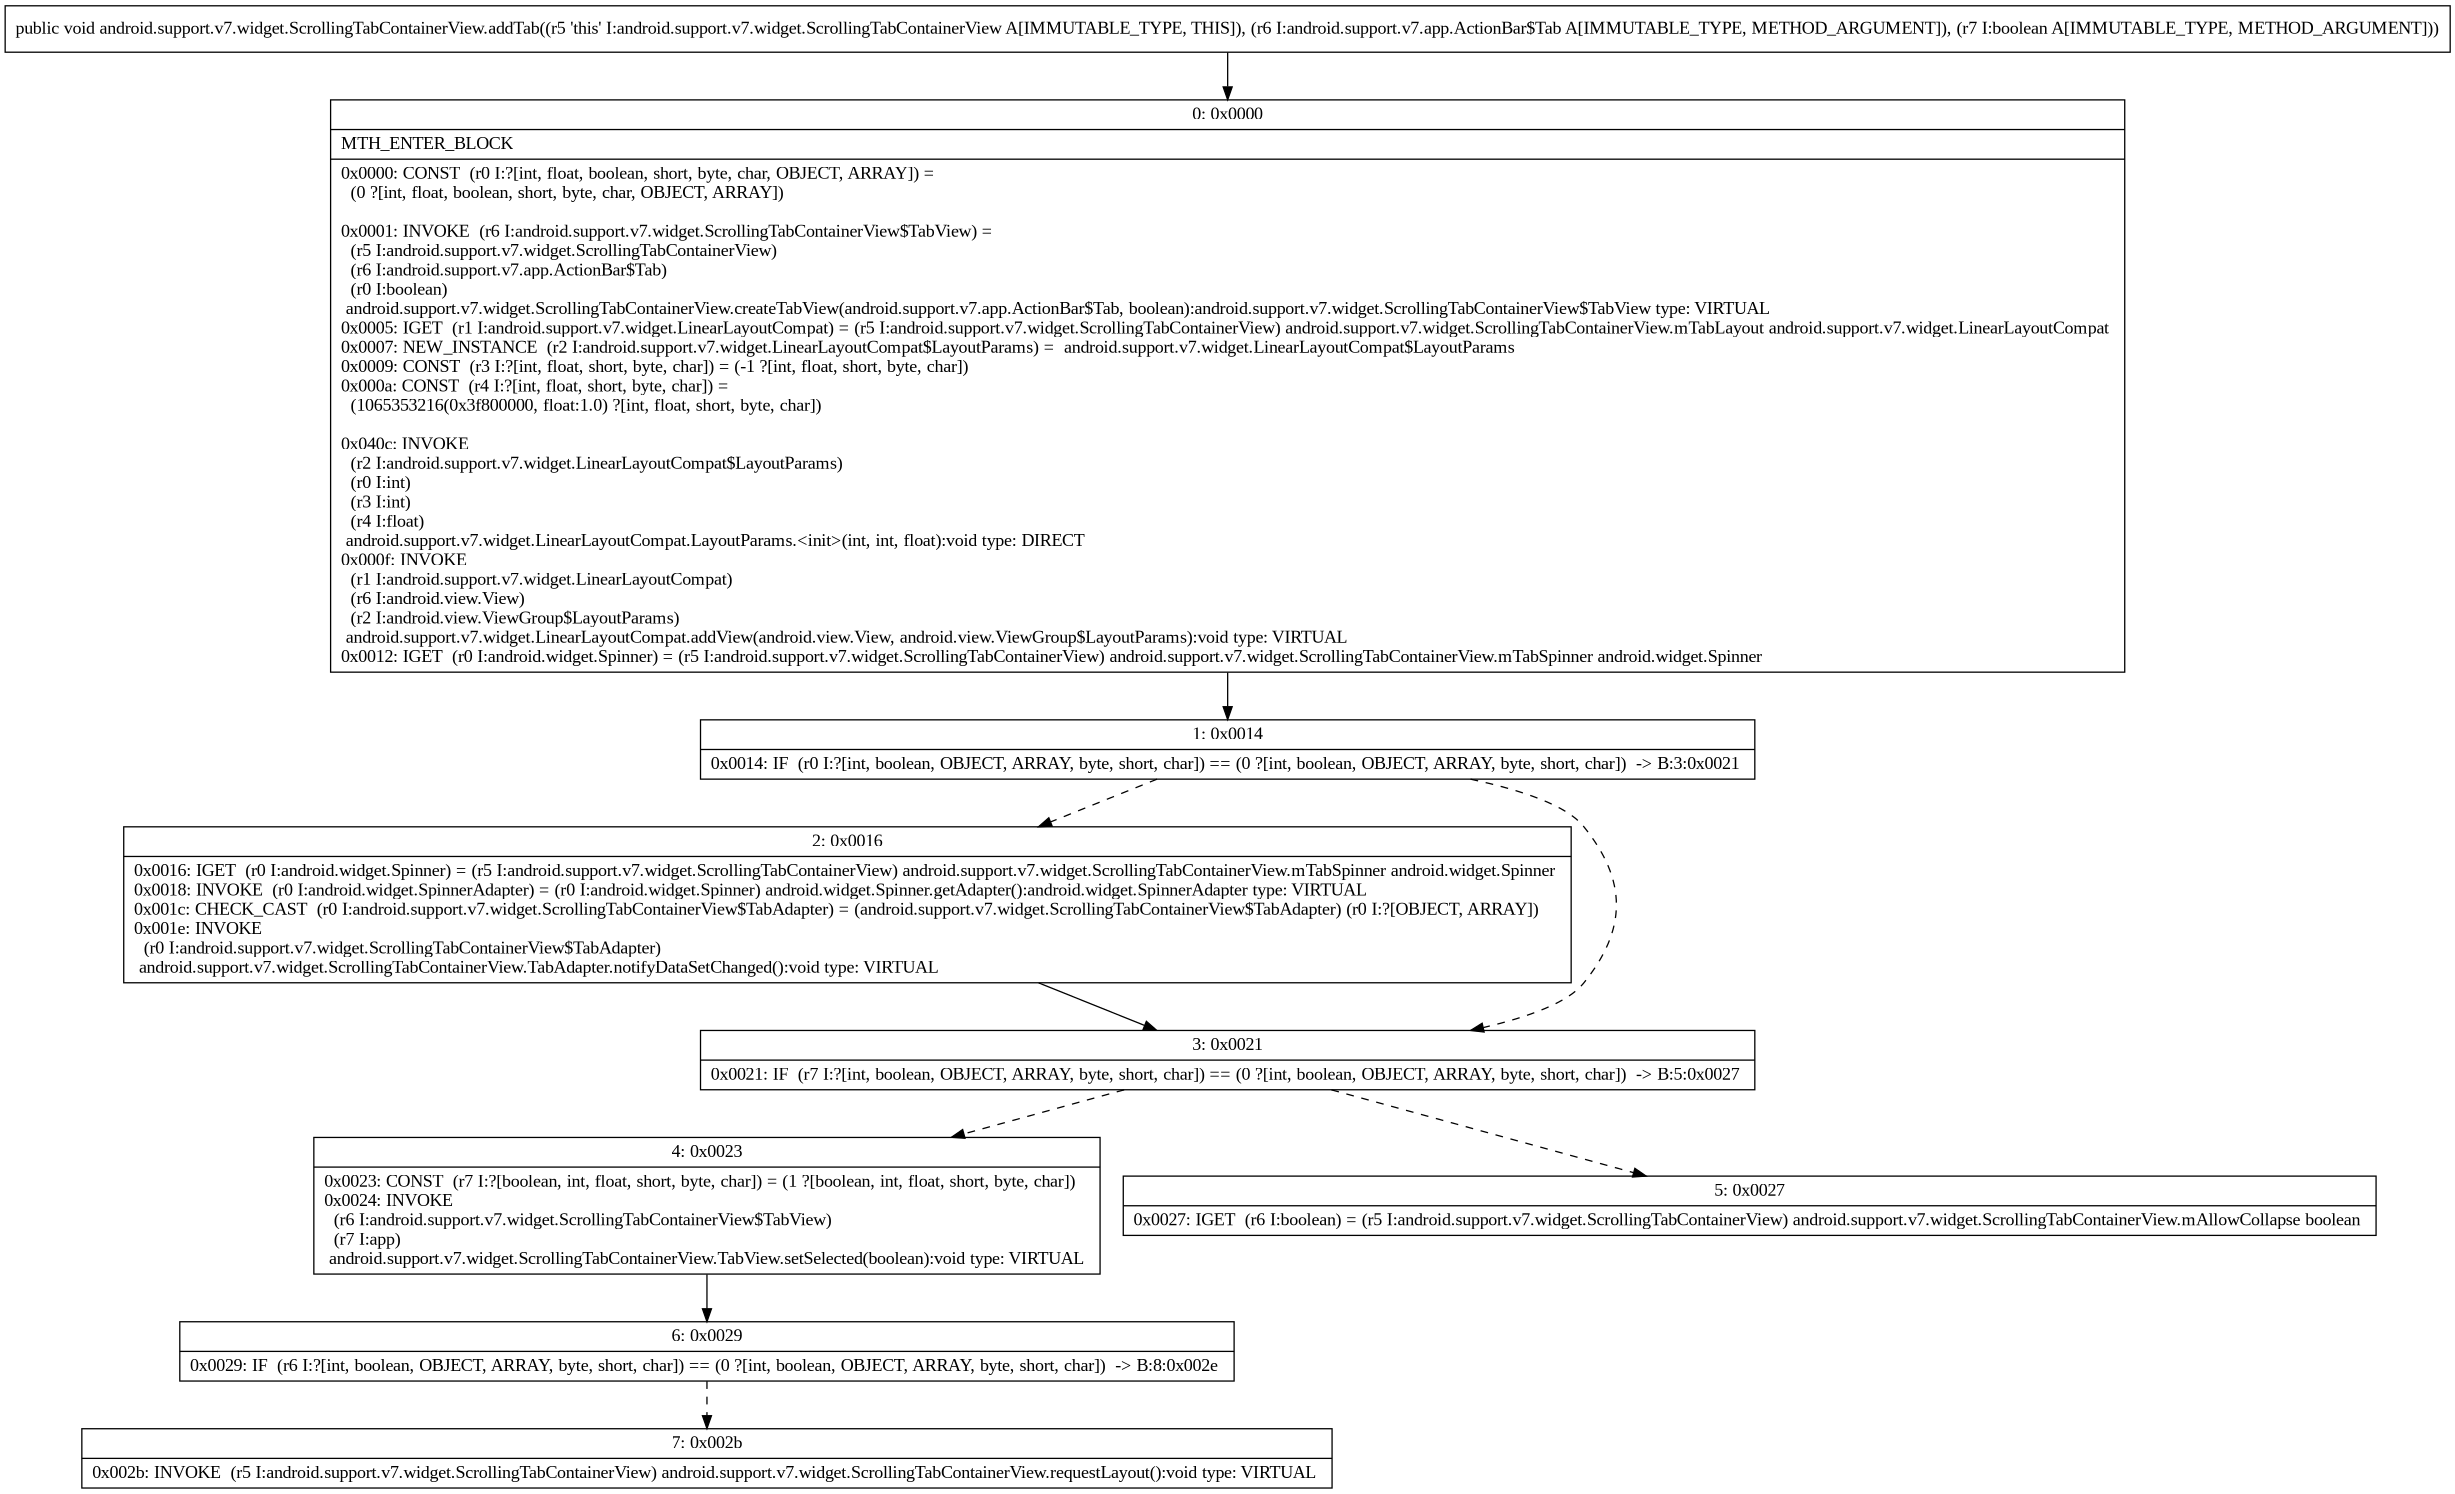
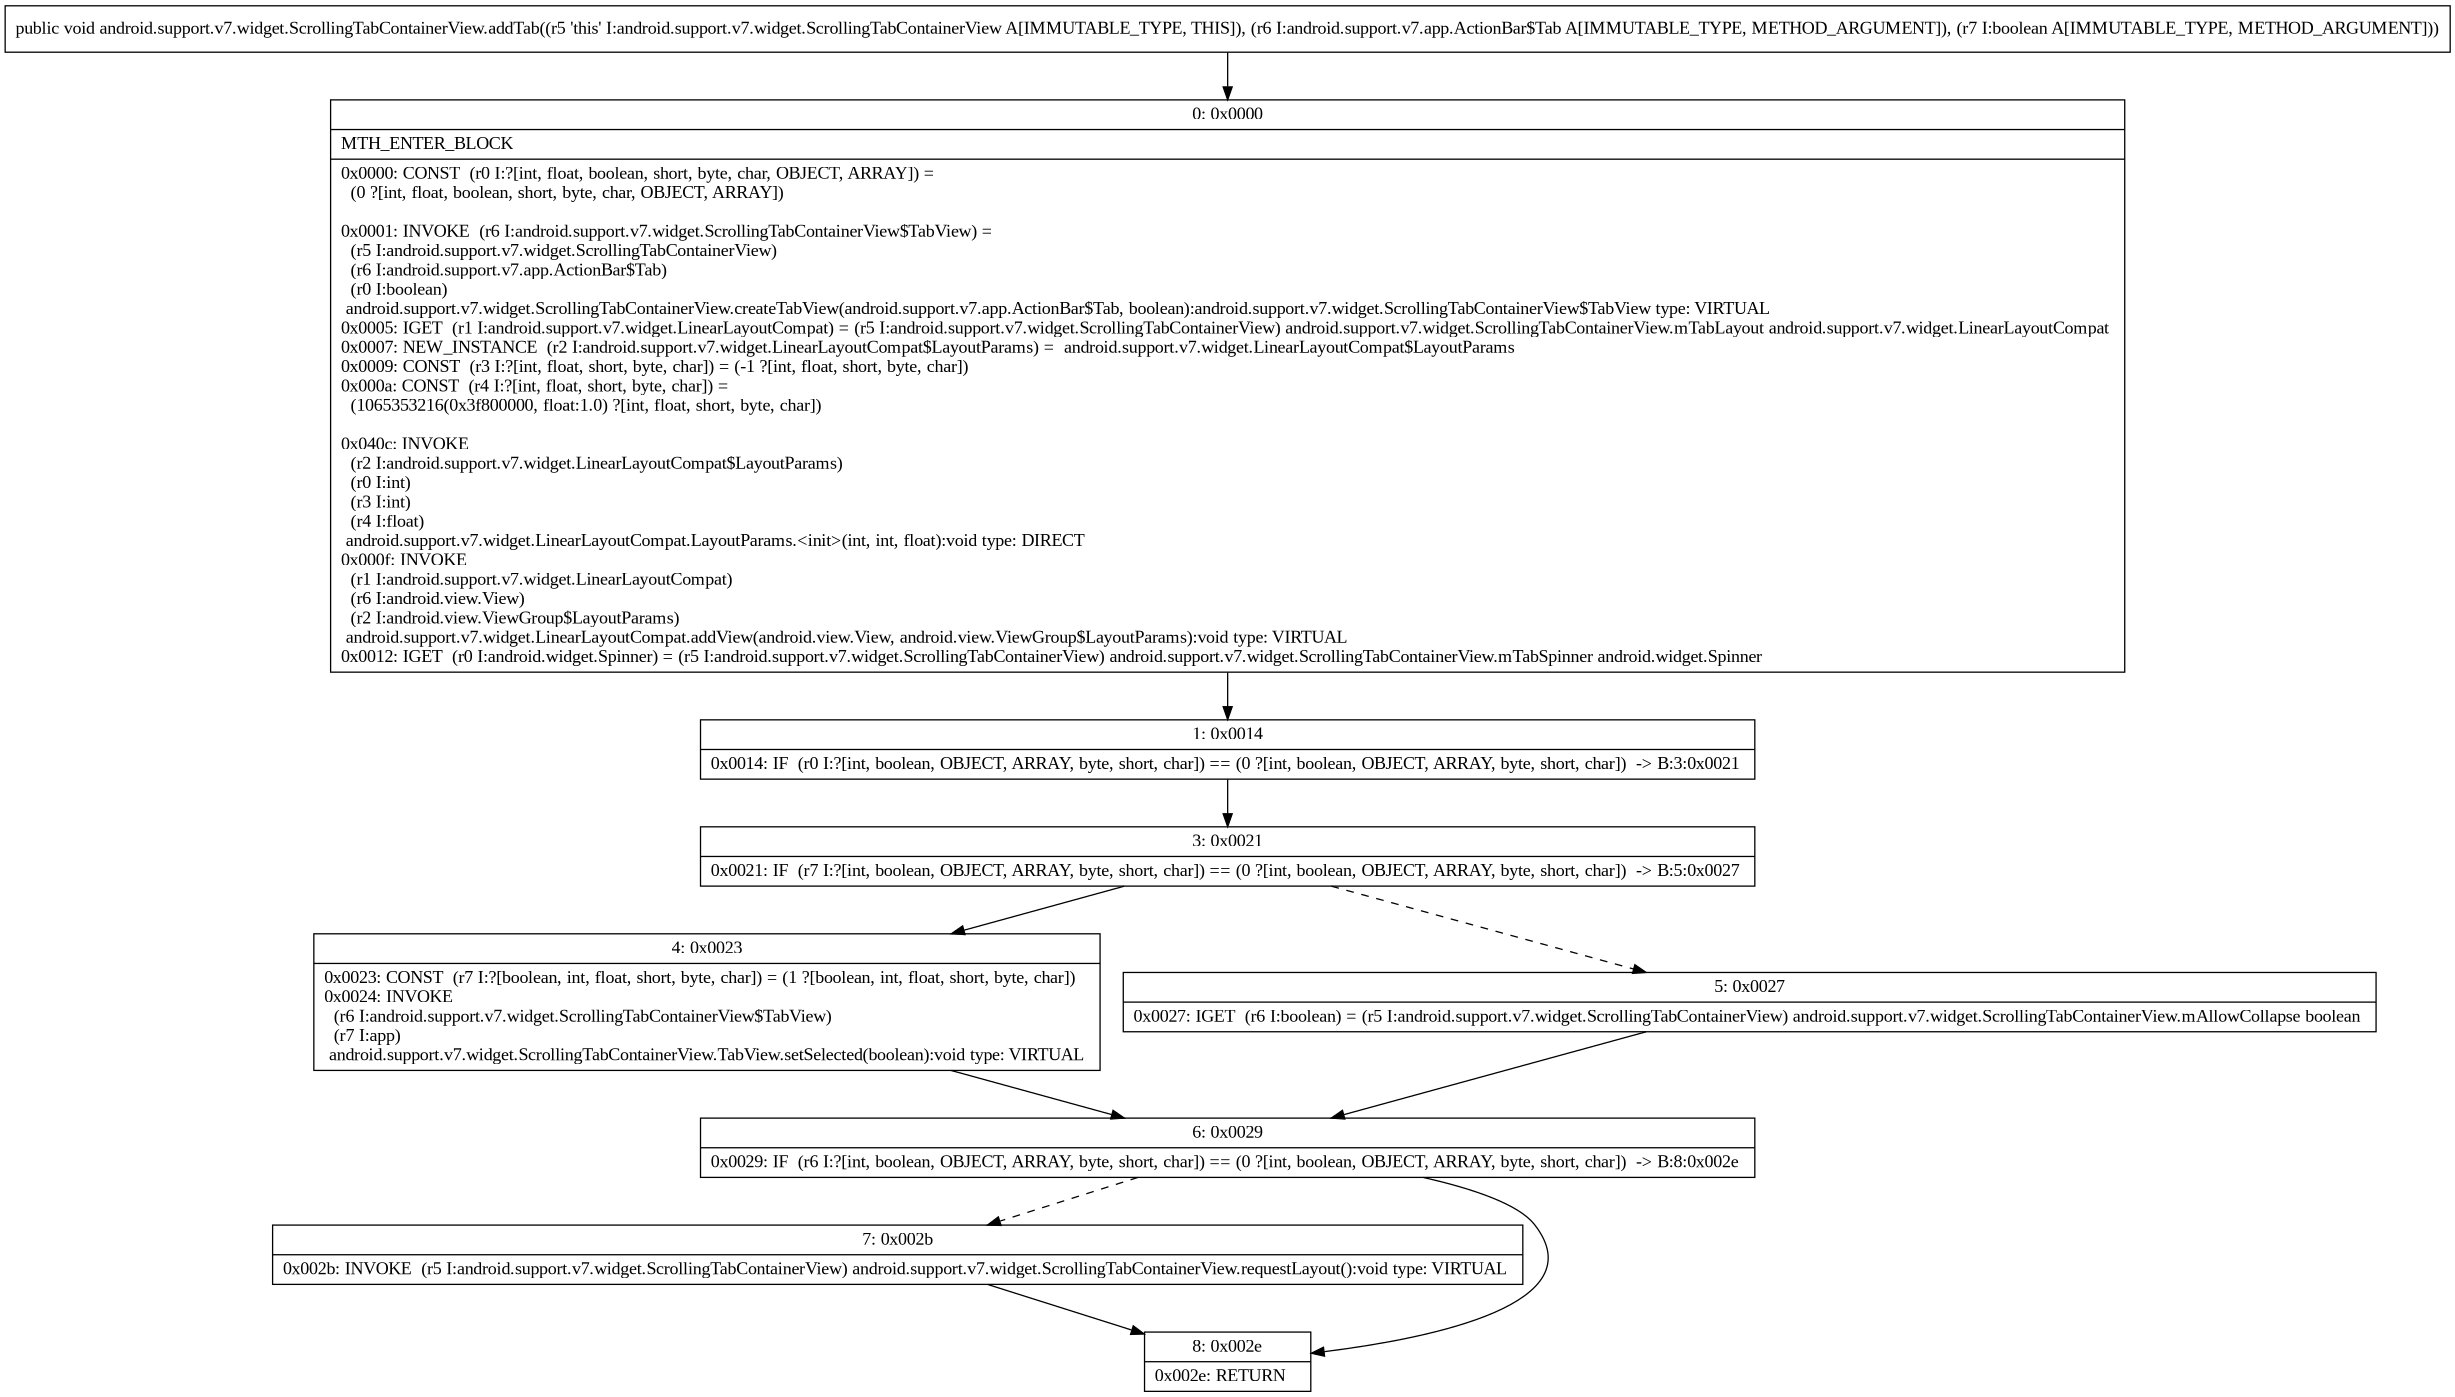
edge "1: 0x0014" -> "3: 0x0021": style dashed -> solid
node "2: 0x0016": removed
edge "5: 0x0027" -> "6: 0x0029": added
edge "3: 0x0021" -> "4: 0x0023": style dashed -> solid
node "8: 0x002e": added
